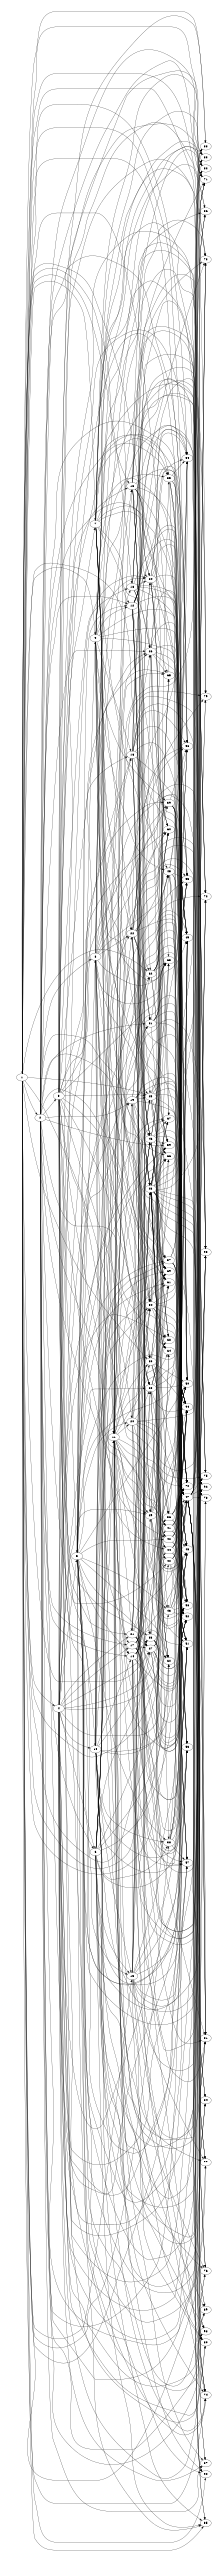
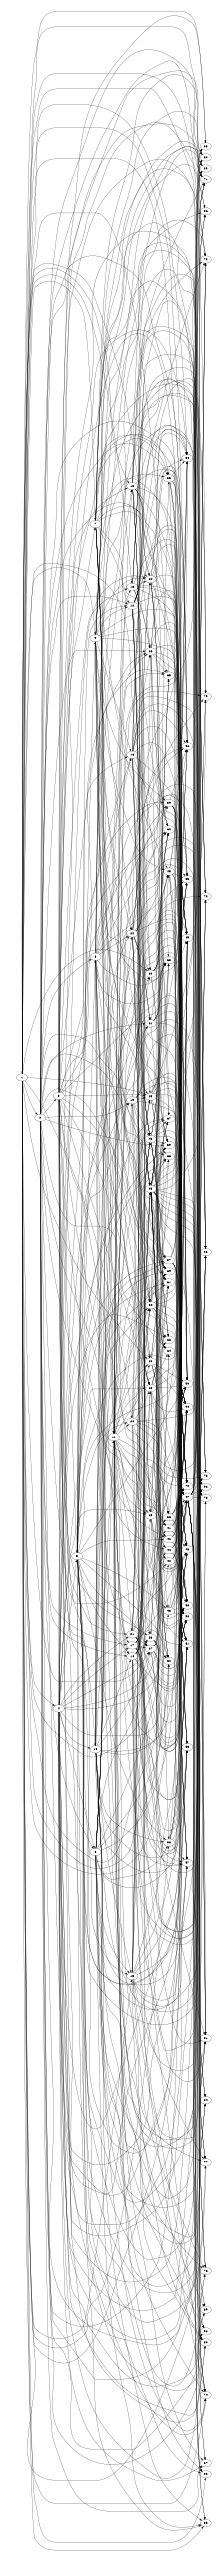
edge "16" -> "32": added
edge "25" -> "66": now "25" -> "79"
